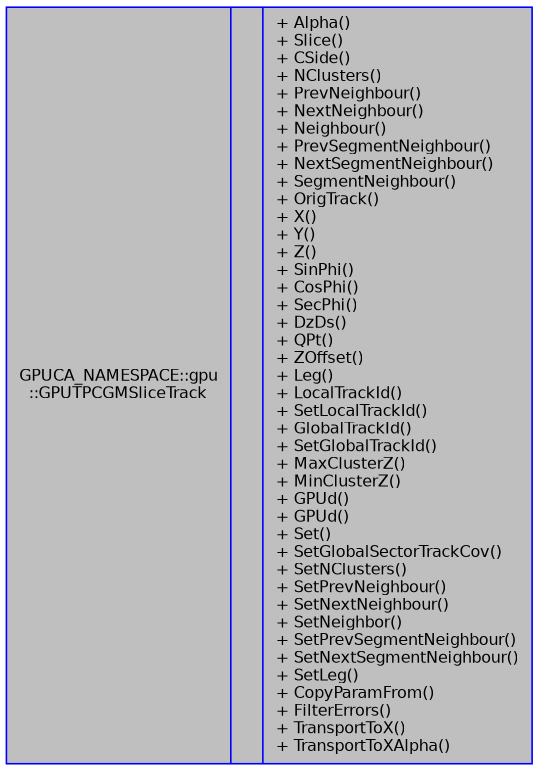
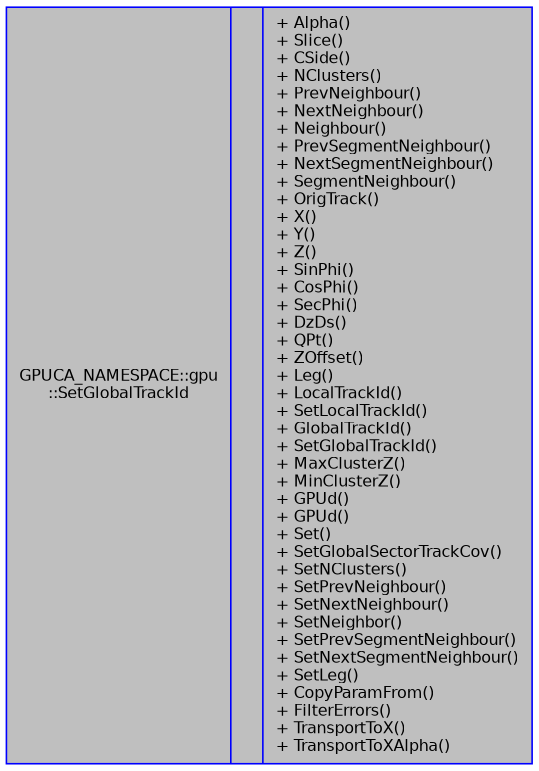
node "GPUCA_NAMESPACE::gpu": text "::GPUTPCGMSliceTrack" -> "::SetGlobalTrackId"
